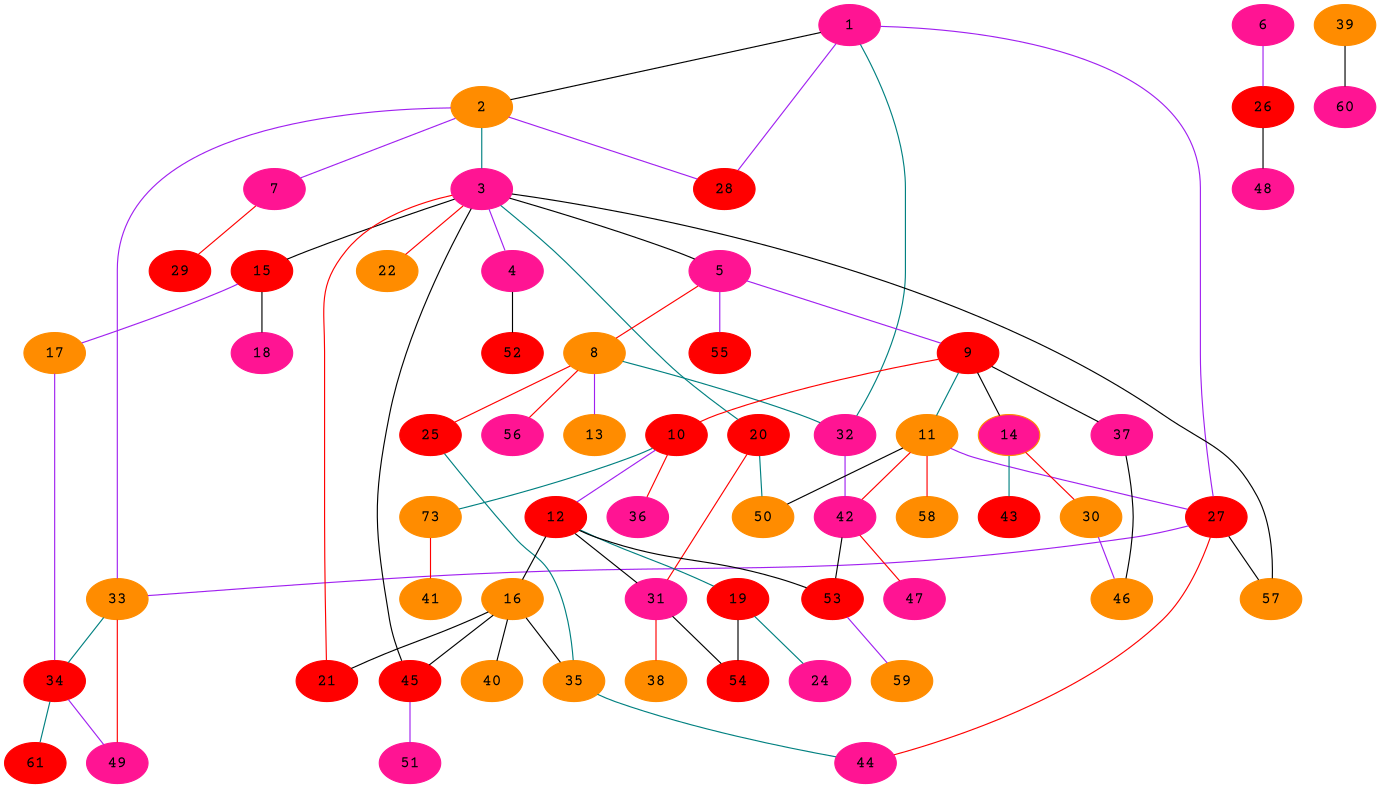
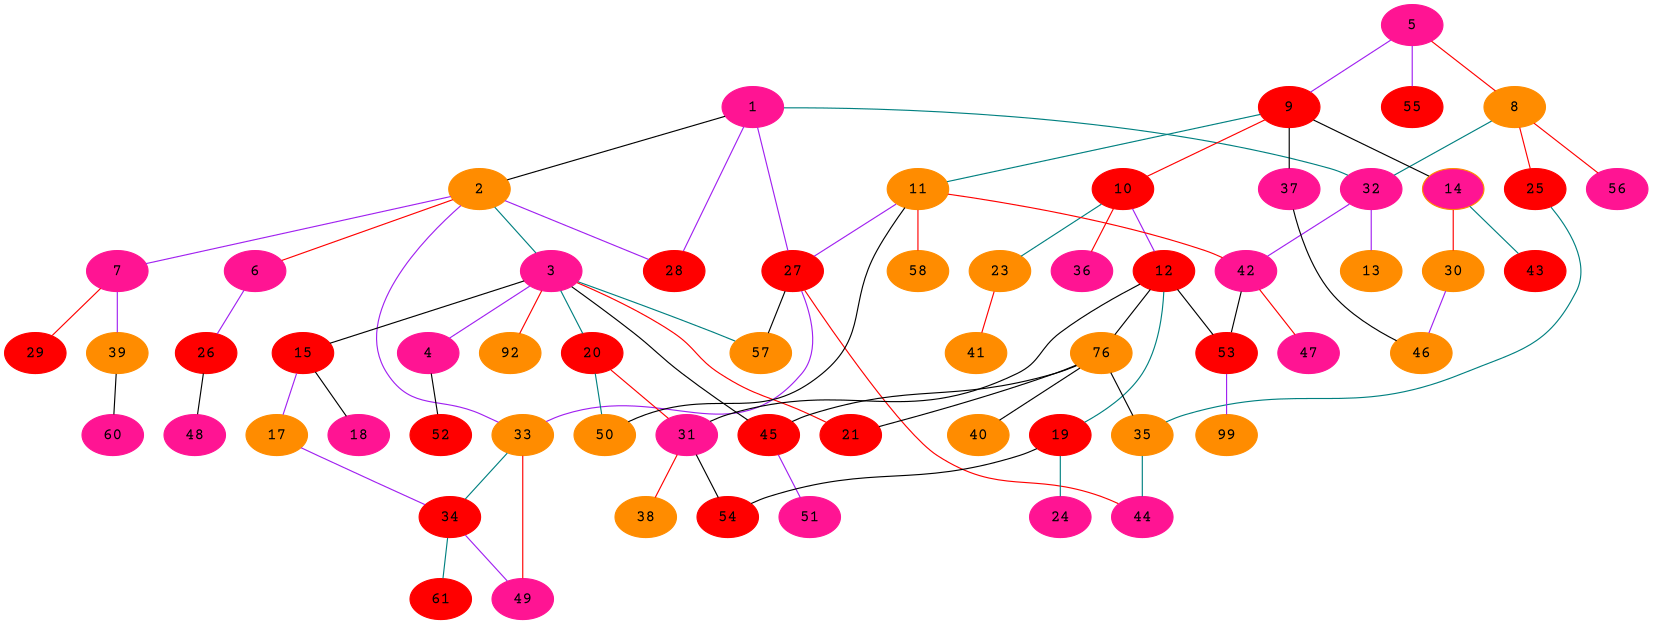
edge "3" -- "5": removed
edge "2" -- "6": added
node "22": label "22" -> "92"
edge "3" -- "57": color black -> teal
edge "7" -- "39": added
edge "8" -- "13": now "32" -- "13"
node "73": label "73" -> "23"
node "16": label "16" -> "76"
node "59": label "59" -> "99"
